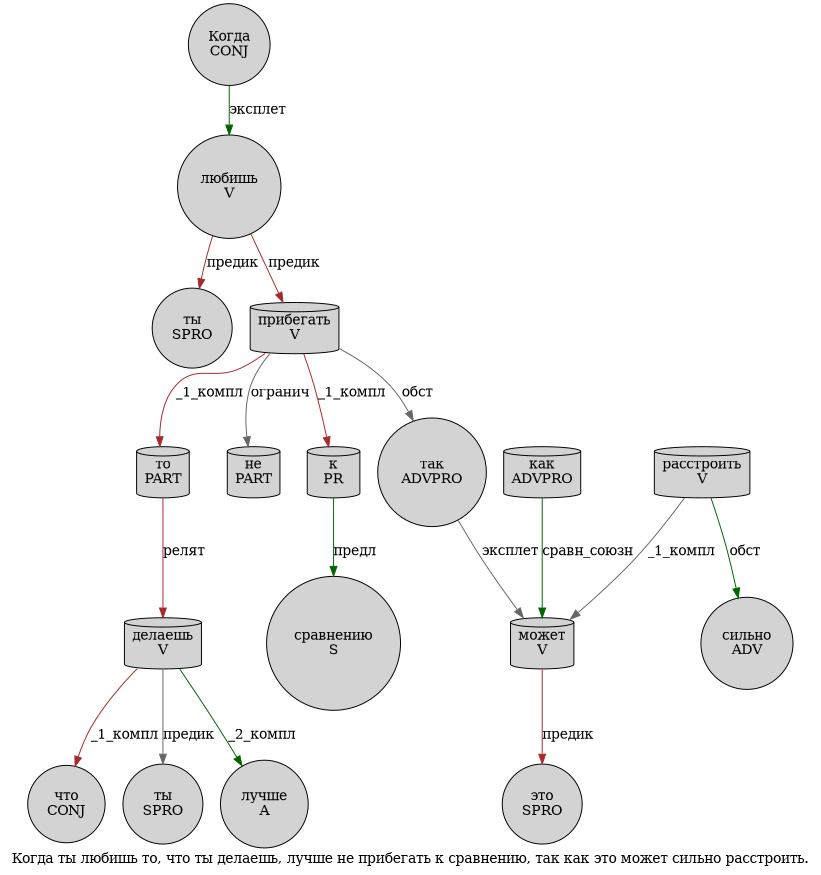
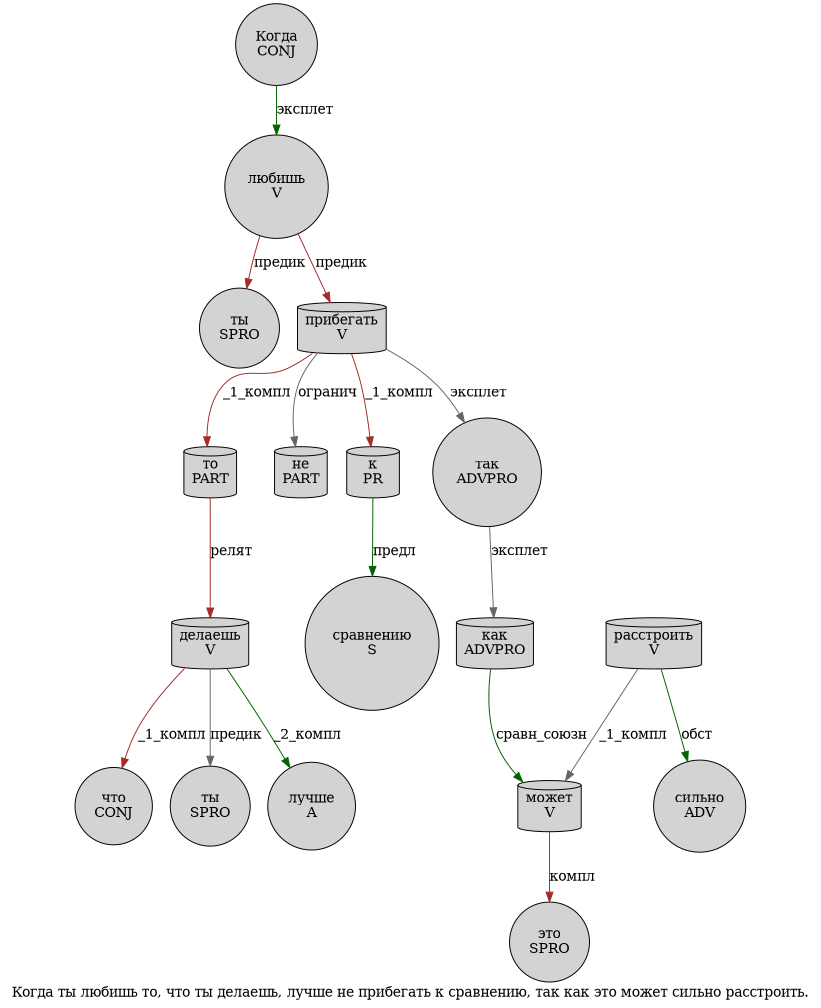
edge "прибегать V" -> "так ADVPRO": label "обст" -> "эксплет"
edge "так ADVPRO" -> "может V": now "так ADVPRO" -> "как ADVPRO"
edge "может V" -> "это SPRO": label "предик" -> "компл"
